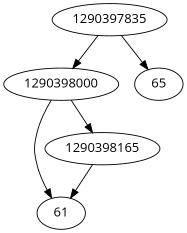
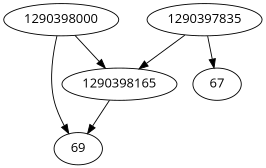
edge "1290397835" -> "1290398000": now "1290397835" -> "1290398165"
node "65": label "65" -> "67"
node "61": label "61" -> "69"
